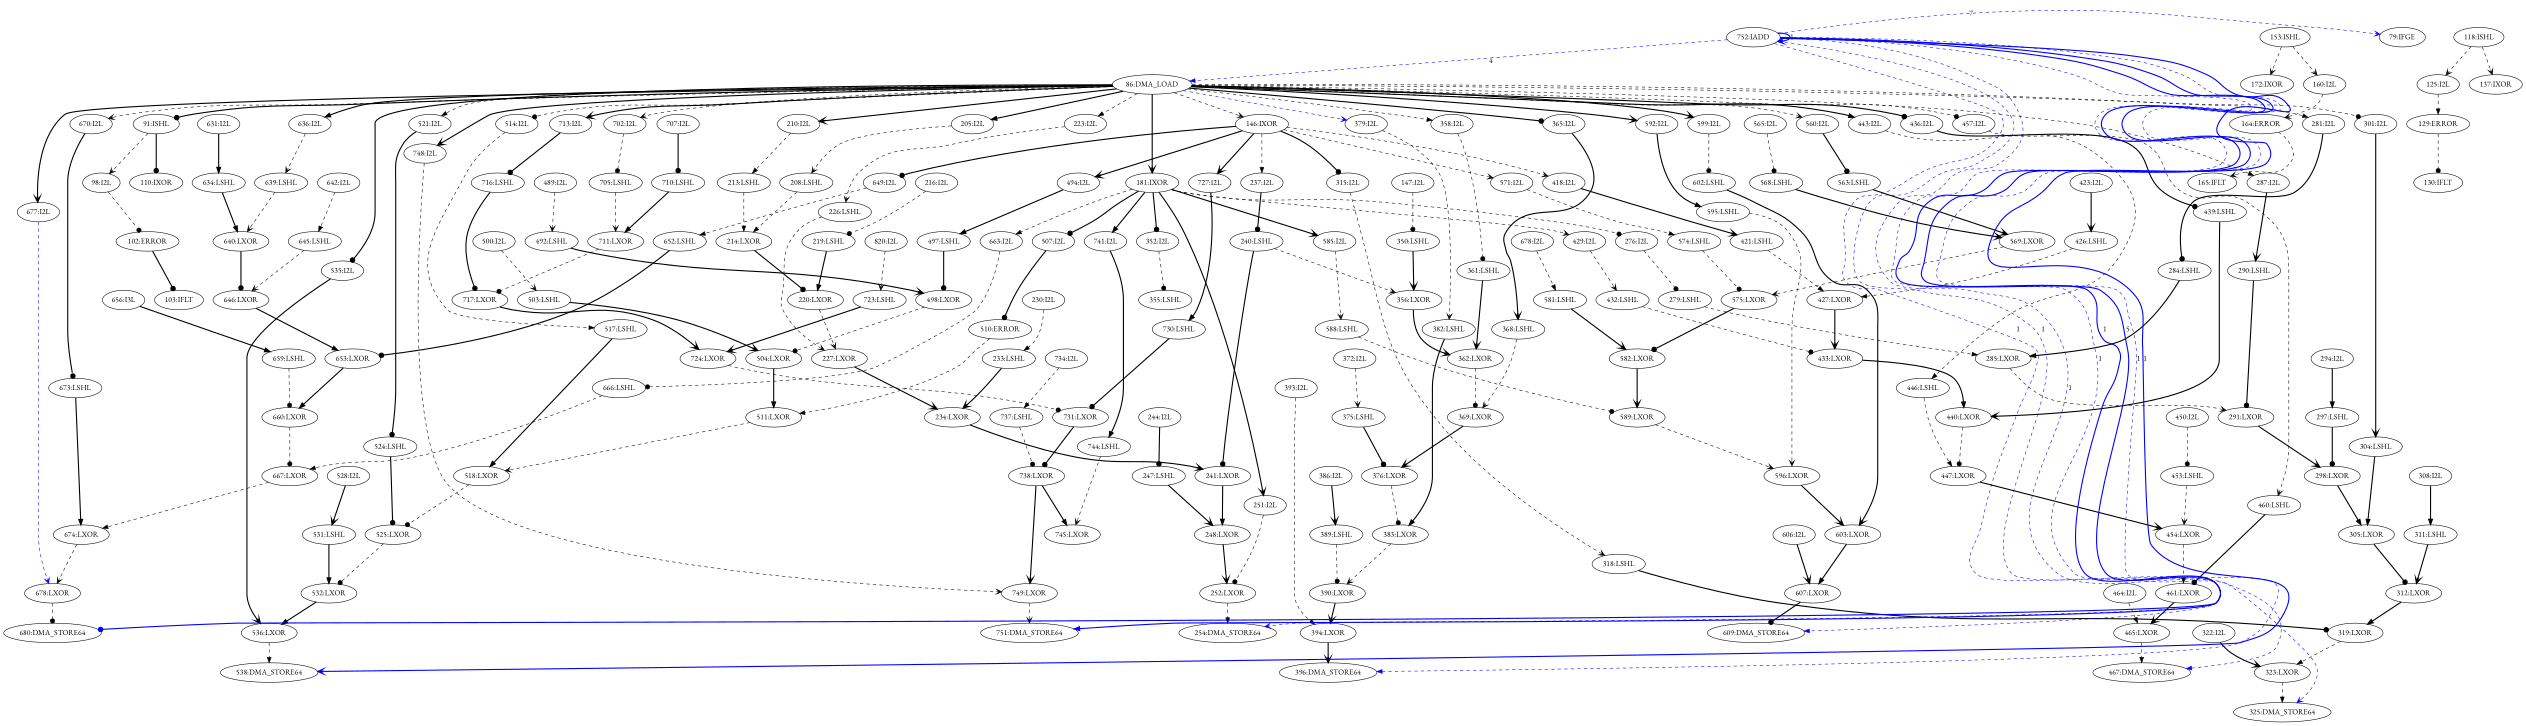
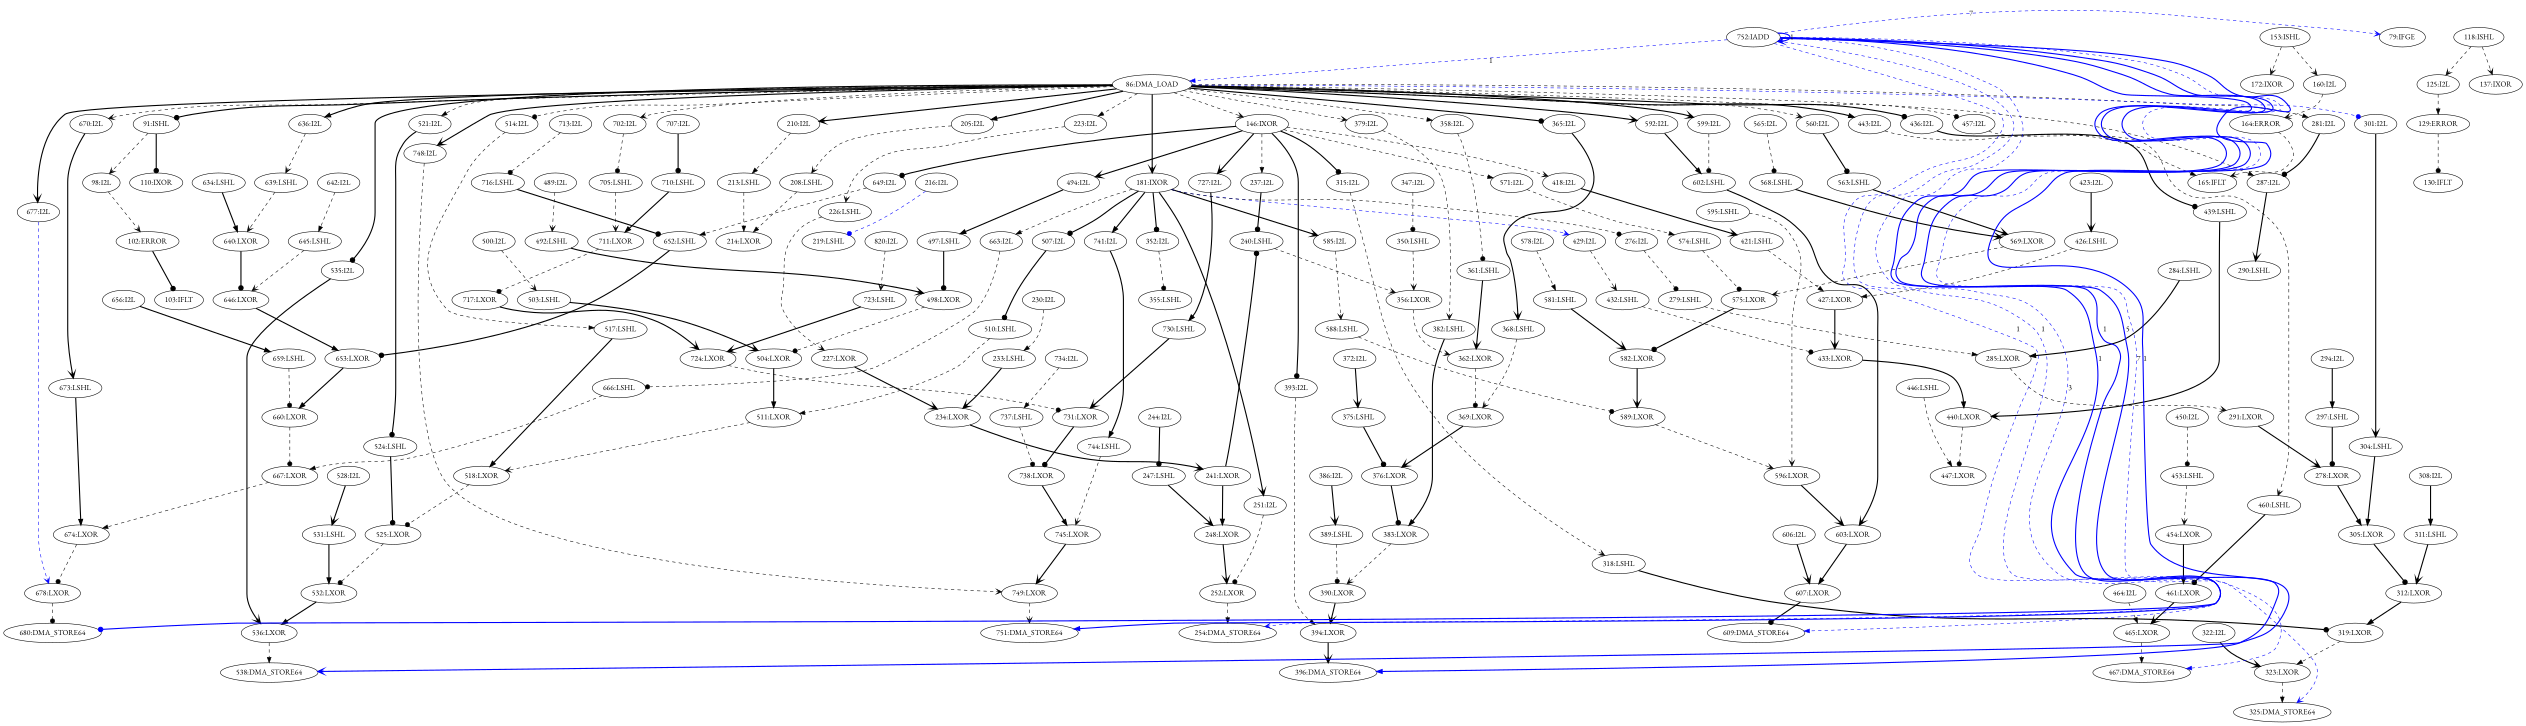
edge "752:IADD" -> "86:DMA_LOAD": label "4" -> "1"
edge "86:DMA_LOAD" -> "301:I2L": color black -> blue
edge "86:DMA_LOAD" -> "713:I2L": removed
edge "86:DMA_LOAD" -> "379:I2L": color blue -> black
node "631:I2L": removed
edge "713:I2L" -> "716:LSHL": style bold -> dashed
edge "146:IXOR" -> "571:I2L": arrowhead vee -> normal
edge "592:I2L" -> "595:LSHL": now "592:I2L" -> "602:LSHL"
node "147:I2L": label "147:I2L" -> "347:I2L"
edge "281:I2L" -> "284:LSHL": now "281:I2L" -> "287:I2L"
edge "443:I2L" -> "446:LSHL": now "443:I2L" -> "165:IFLT"
edge "98:I2L" -> "102:ERROR": arrowhead dot -> vee
edge "181:IXOR" -> "429:I2L": color black -> blue
edge "216:I2L" -> "219:LSHL": color black -> blue
edge "716:LSHL" -> "717:LXOR": now "716:LSHL" -> "652:LSHL"
node "678:I2L": label "678:I2L" -> "578:I2L"
edge "146:IXOR" -> "393:I2L": added
edge "670:I2L" -> "673:LSHL": arrowhead dot -> vee
edge "350:LSHL" -> "356:LXOR": style bold -> dashed
node "656:I3L": label "656:I3L" -> "656:I2L"
node "220:LXOR": removed
edge "752:IADD" -> "396:DMA_STORE64": style dashed -> bold
node "510:ERROR": label "510:ERROR" -> "510:LSHL"
edge "356:LXOR" -> "362:LXOR": style bold -> dashed
edge "290:LSHL" -> "291:LXOR": removed
edge "240:LSHL" -> "241:LXOR": reversed
edge "752:IADD" -> "467:DMA_STORE64": label "1" -> "7"
edge "730:LSHL" -> "731:LXOR": arrowhead dot -> vee
edge "372:I2L" -> "375:LSHL": style dashed -> bold
edge "752:IADD" -> "325:DMA_STORE64": label "1" -> "3"
node "298:LXOR": label "298:LXOR" -> "278:LXOR"
edge "376:LXOR" -> "383:LXOR": style dashed -> bold
edge "447:LXOR" -> "454:LXOR": removed
edge "738:LXOR" -> "749:LXOR": now "745:LXOR" -> "749:LXOR"
edge "454:LXOR" -> "461:LXOR": style dashed -> bold
edge "674:LXOR" -> "678:LXOR": arrowhead vee -> dot
